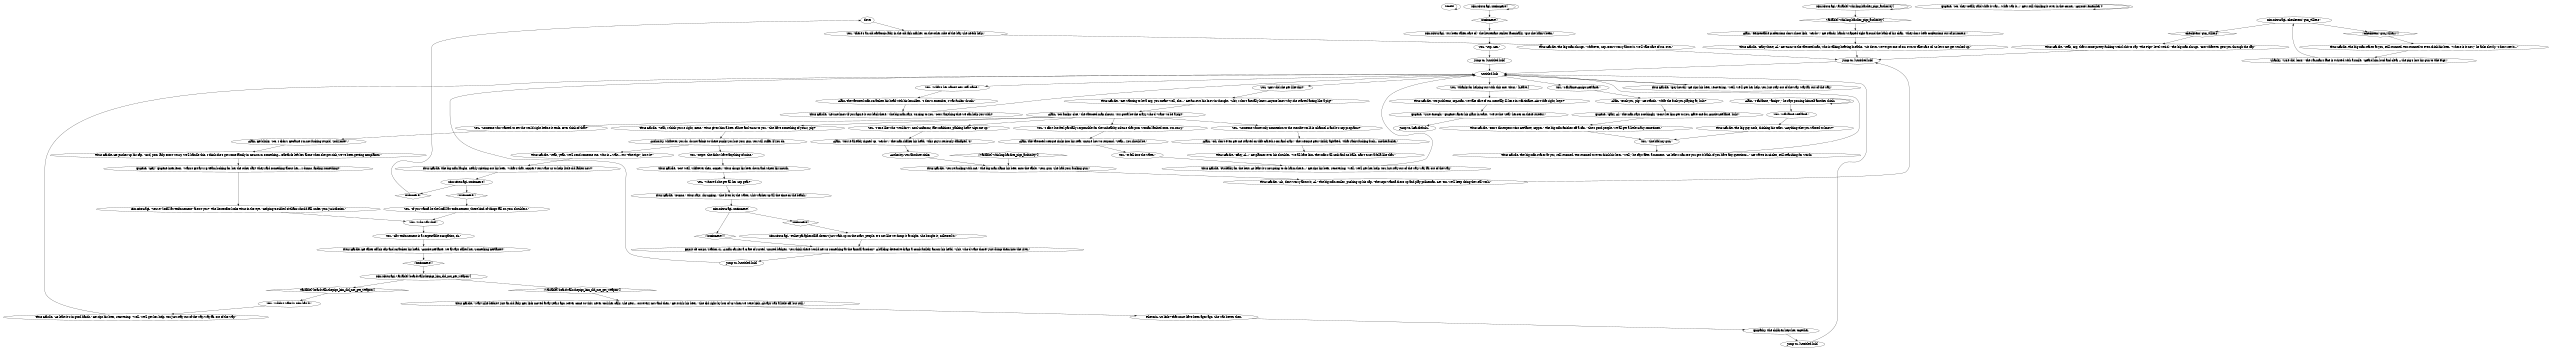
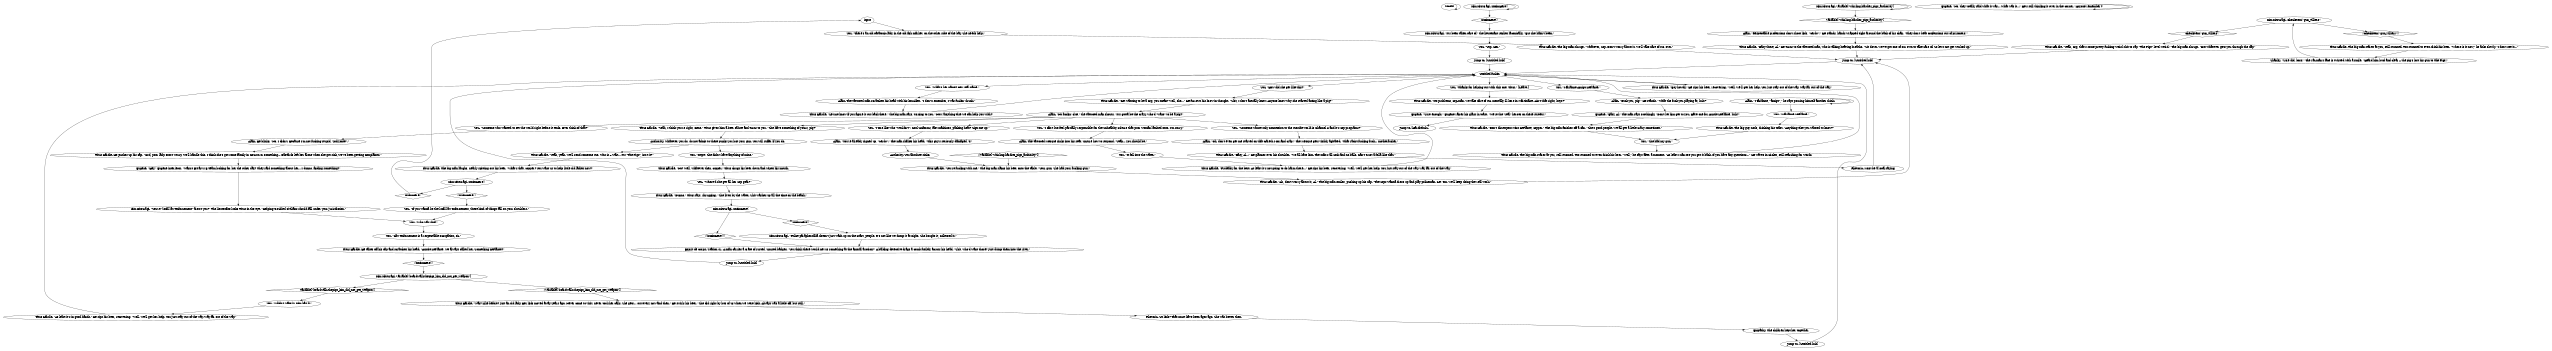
node "down": label "down" -> "input"
node "Untitled hub": label "Untitled hub" -> "Untitled fuckin"
node "Rhetoric: Must be a local saying.": added
